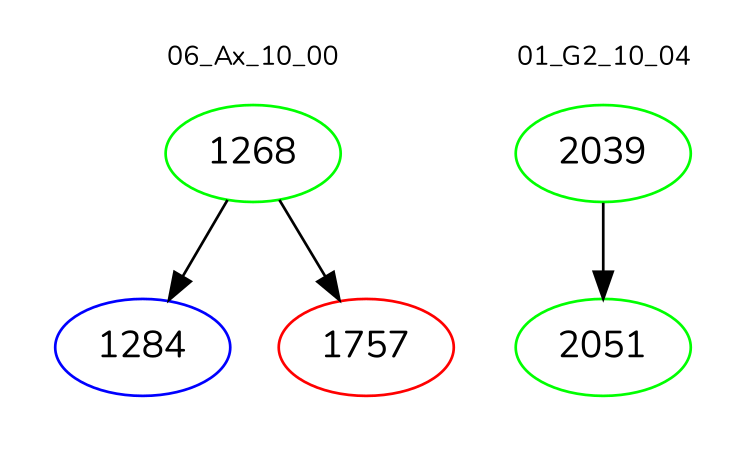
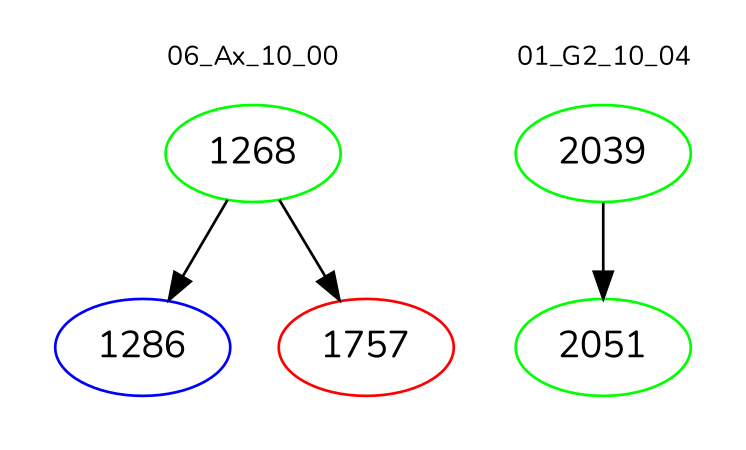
node "1284": label "1284" -> "1286"
